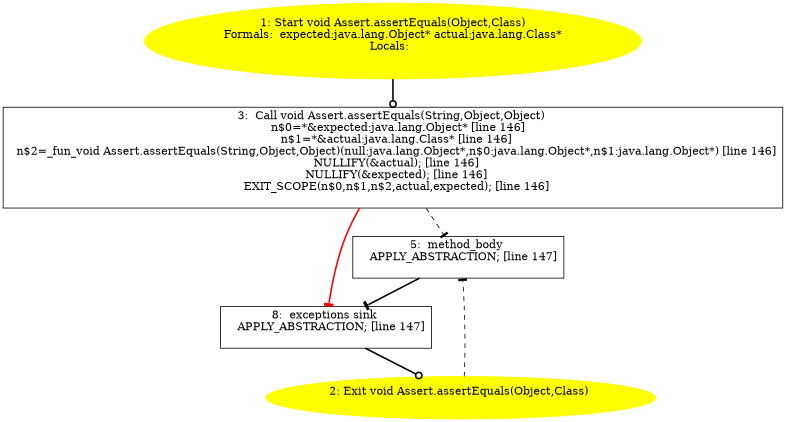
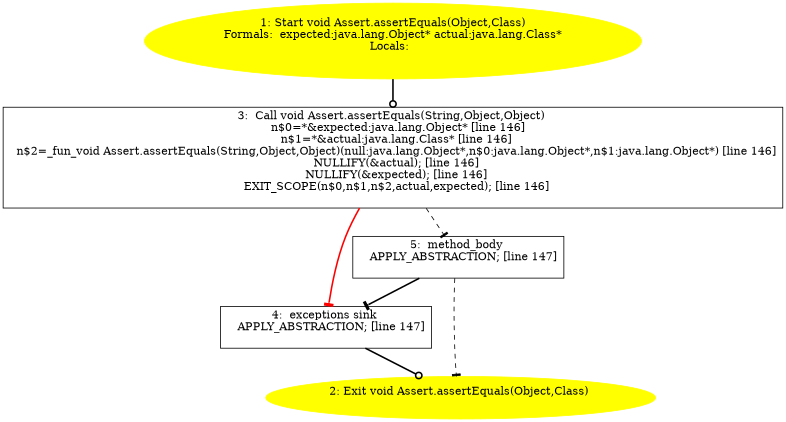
node "8:  exceptions sink APPLY_ABSTRACTION; [line 147]": label "8:  exceptions sink APPLY_ABSTRACTION; [line 147]" -> "4:  exceptions sink APPLY_ABSTRACTION; [line 147]"
edge "2: Exit void Assert.assertEquals(Object,Class)" -> "5:  method_body APPLY_ABSTRACTION; [line 147]": reversed
